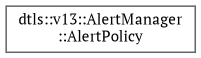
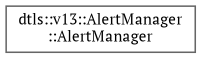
node "dtls::v13::AlertManager ::AlertPolicy": label "dtls::v13::AlertManager ::AlertPolicy" -> "dtls::v13::AlertManager ::AlertManager"
